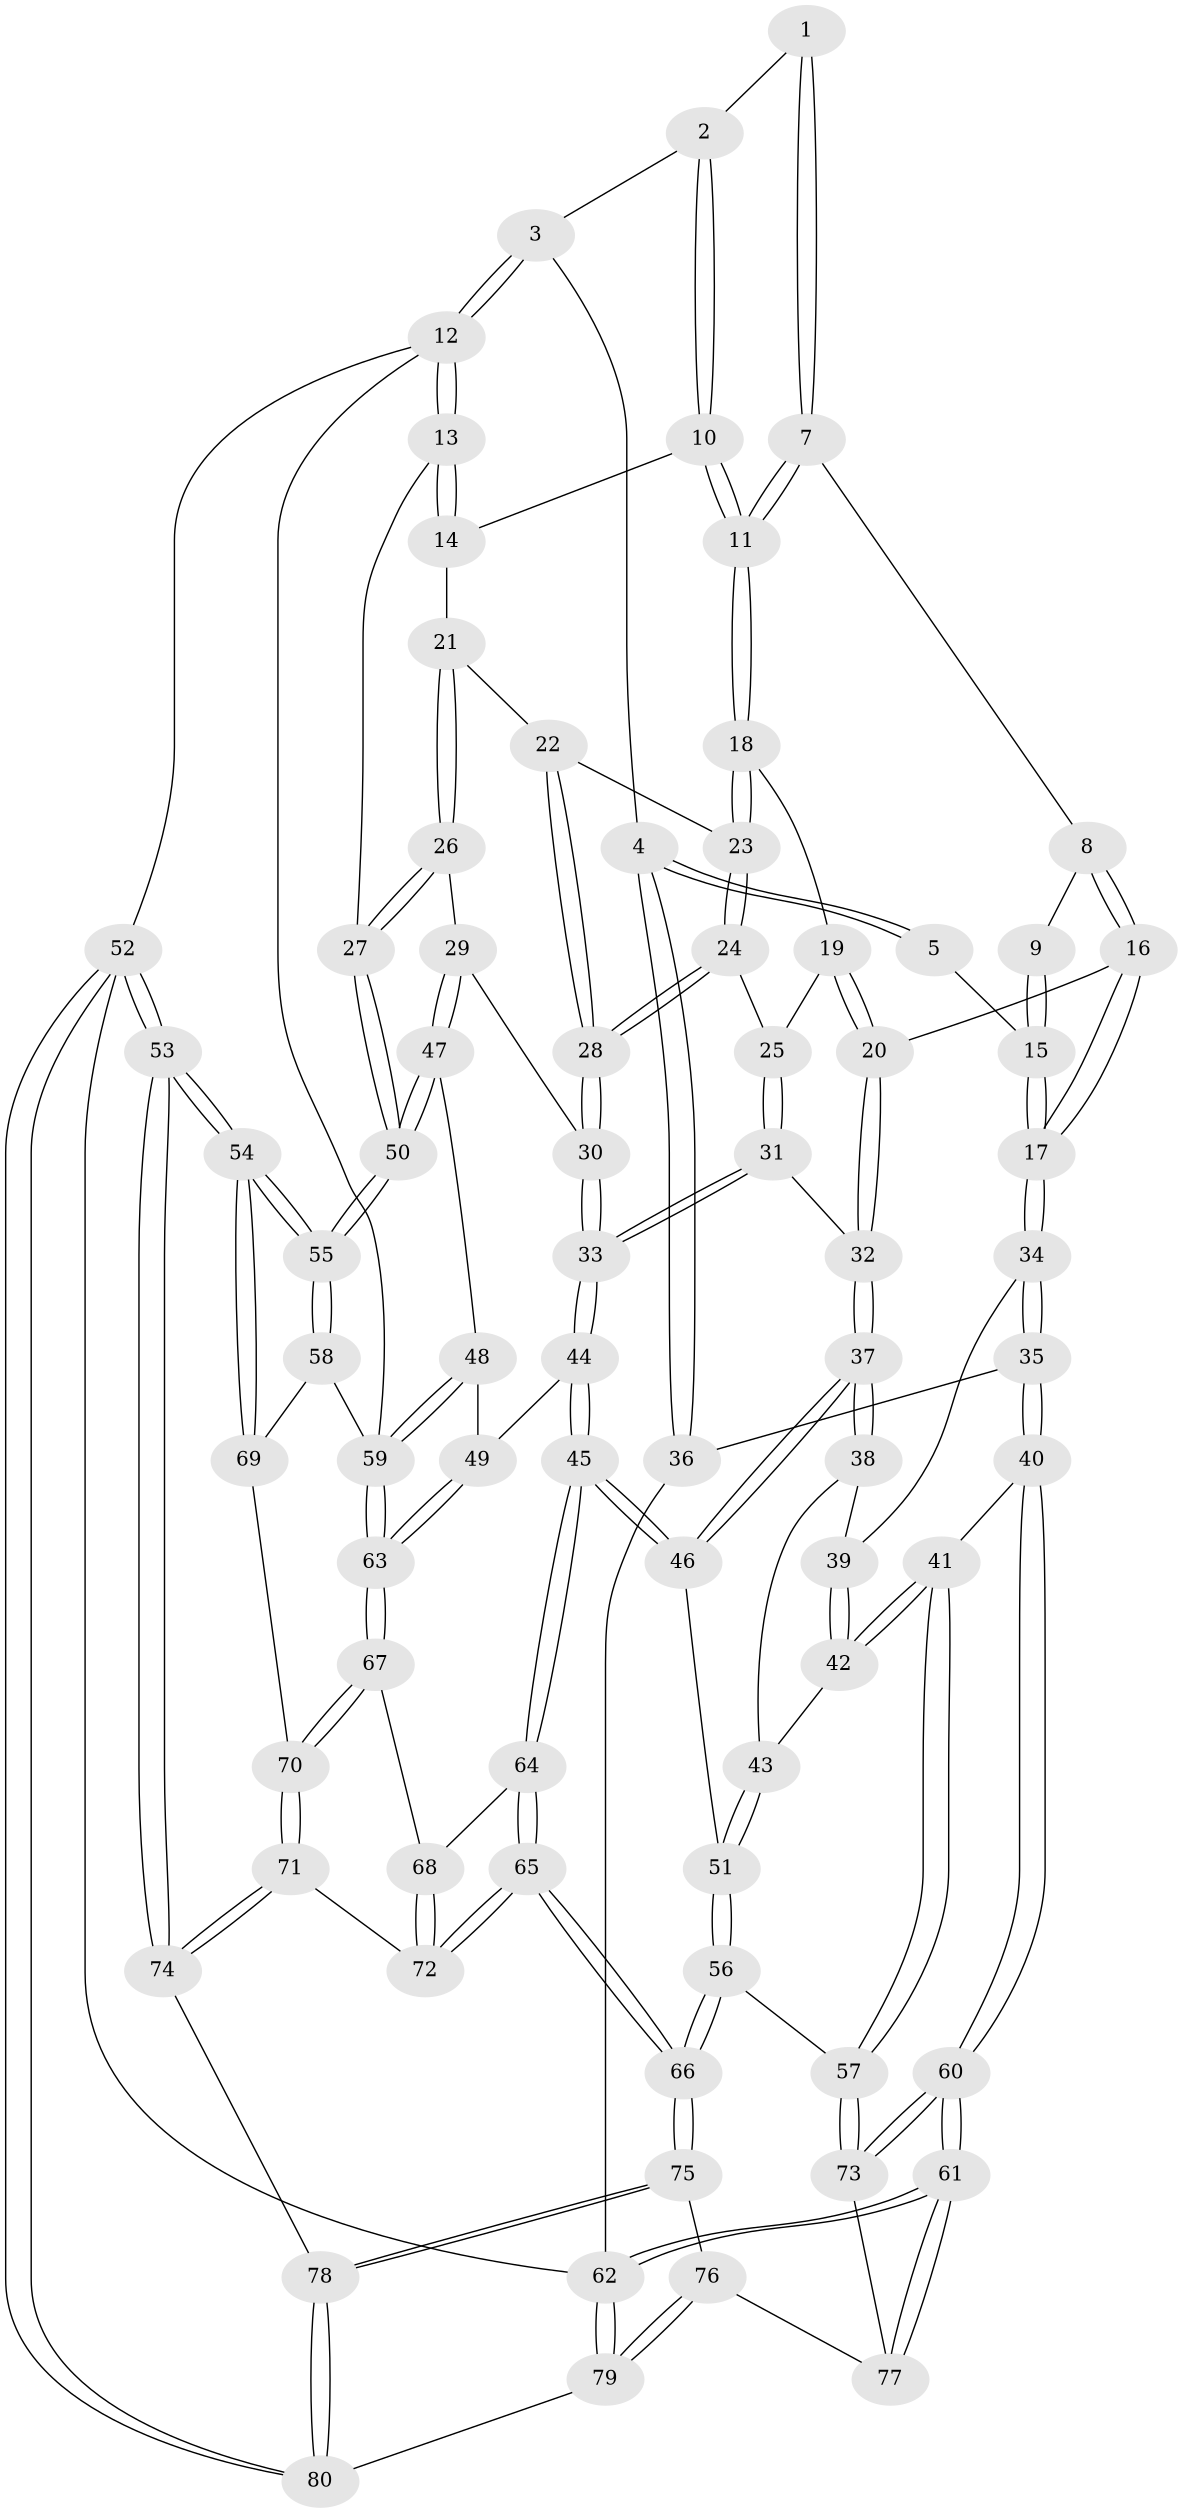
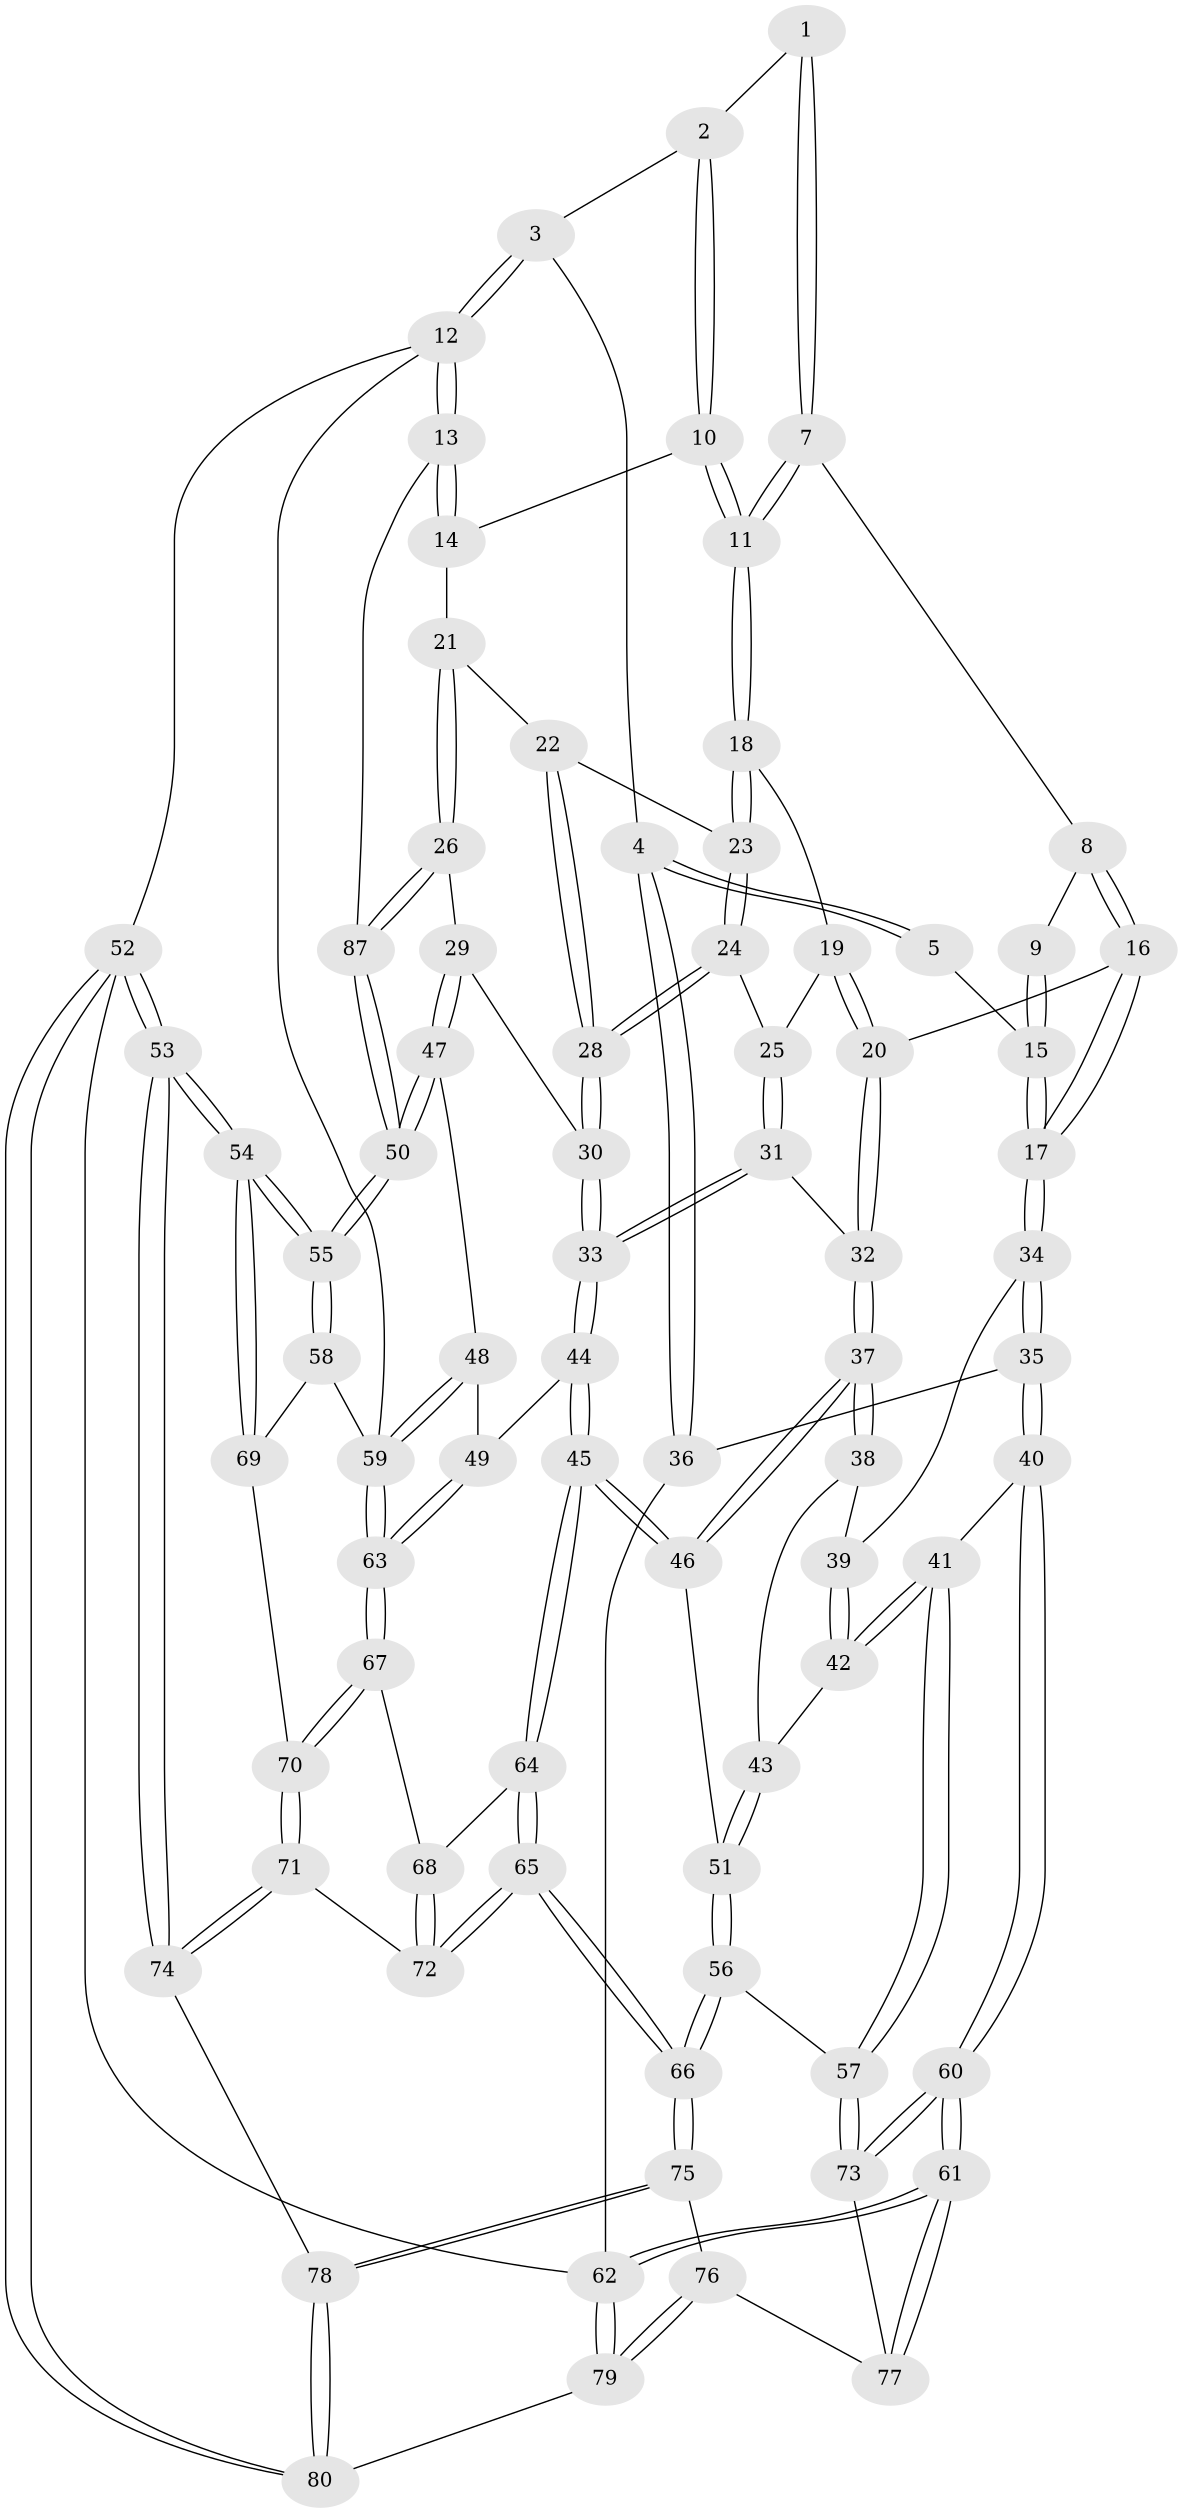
node "27": label "27" -> "87"
